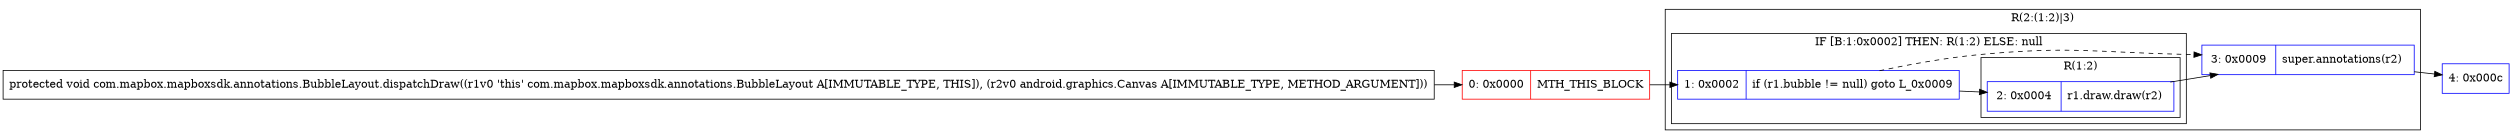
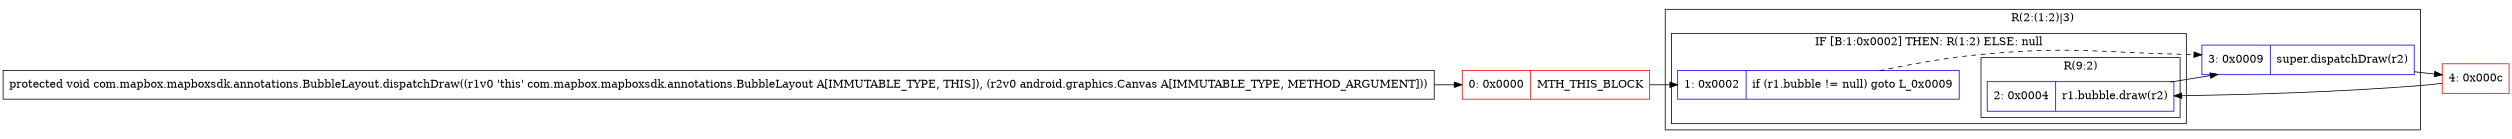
node "3: 0x0009": text "super.annotations(r2)" -> "super.dispatchDraw(r2)"
cluster "R(1:2)": label "R(1:2)" -> "R(9:2)"
node "4: 0x000c": color blue -> red
edge "1: 0x0002" -> "2: 0x0004": now "4: 0x000c" -> "2: 0x0004"
node "2: 0x0004": text "r1.draw.draw(r2)" -> "r1.bubble.draw(r2)"
